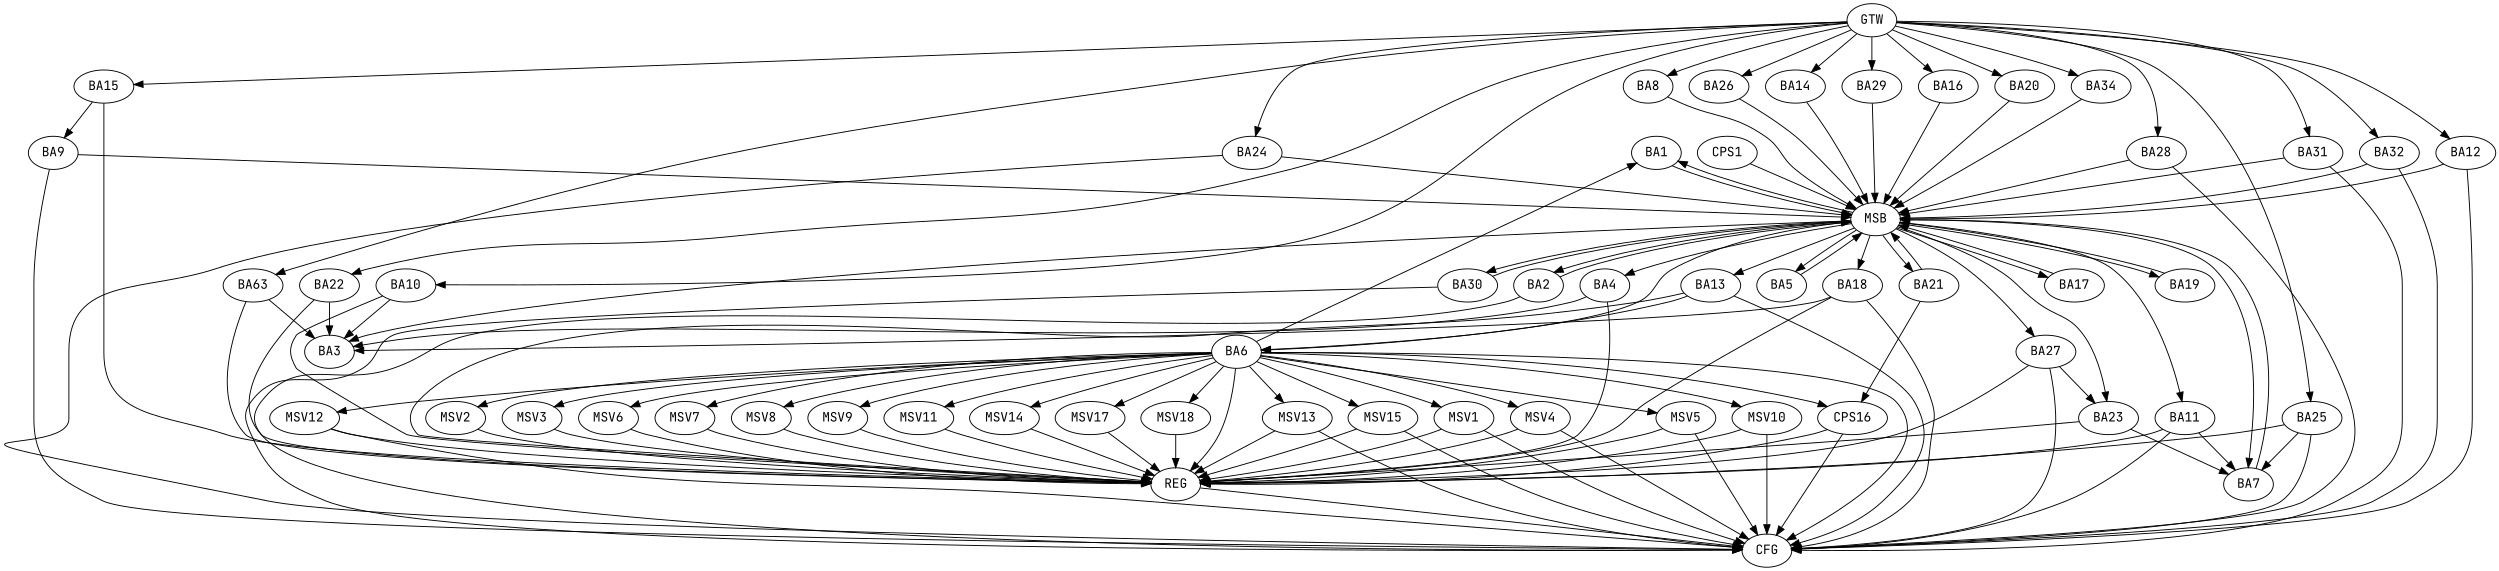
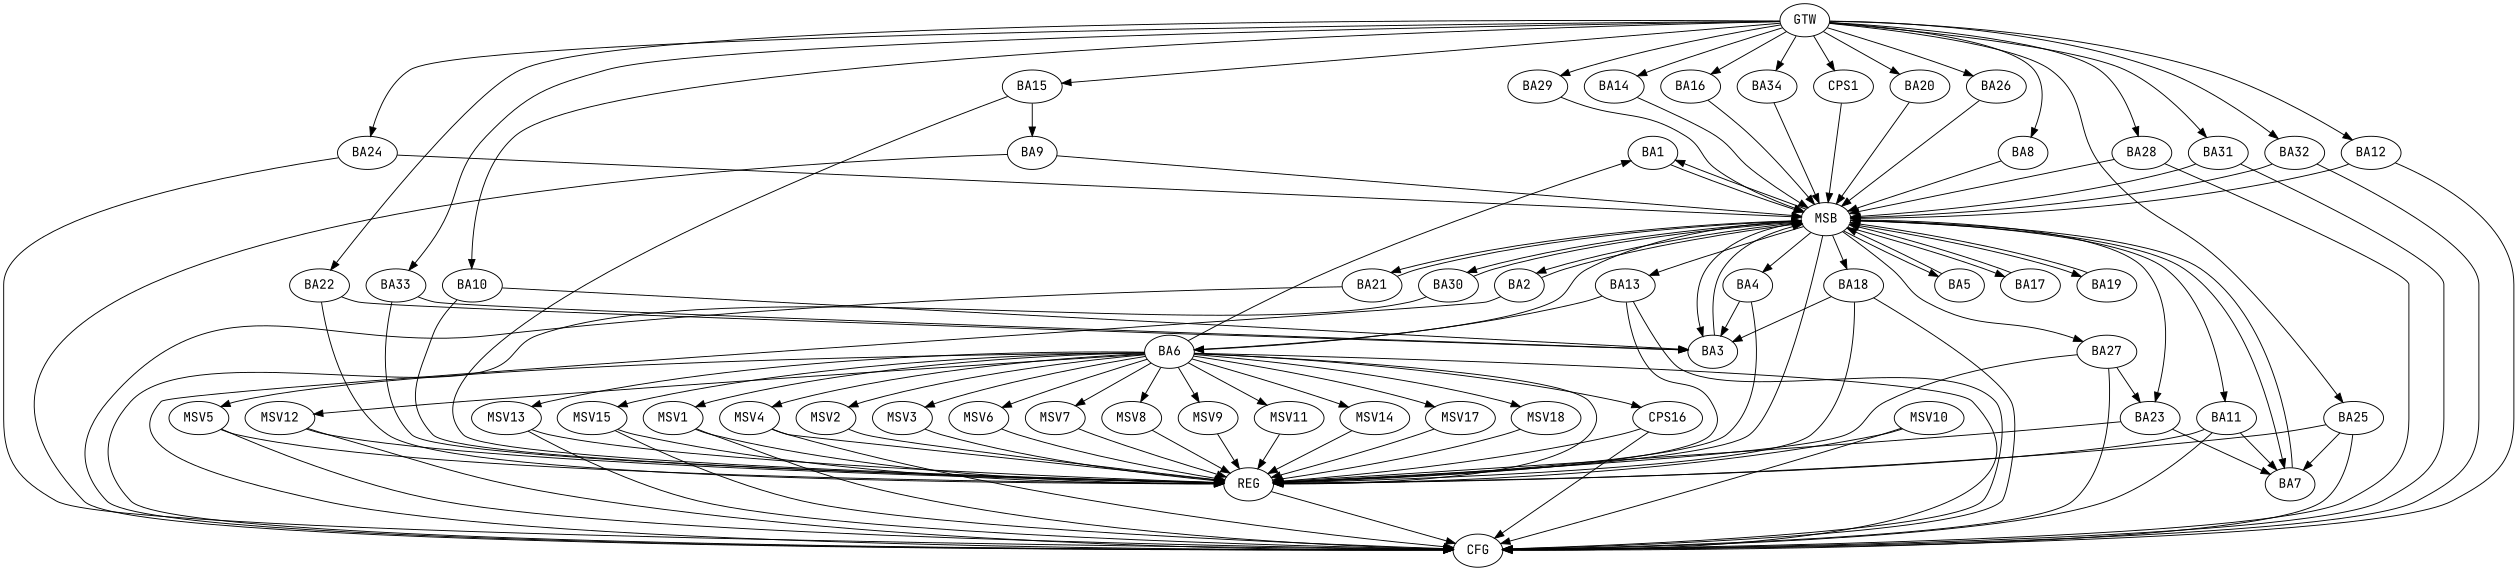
edge "GTW" -> "CPS1": added
edge "BA3" -> "MSB": added
node "BA63": label "BA63" -> "BA33"
edge "BA21" -> "CPS16": now "BA21" -> "CFG"
edge "BA6" -> "MSV10": removed
edge "MSB" -> "REG": added
